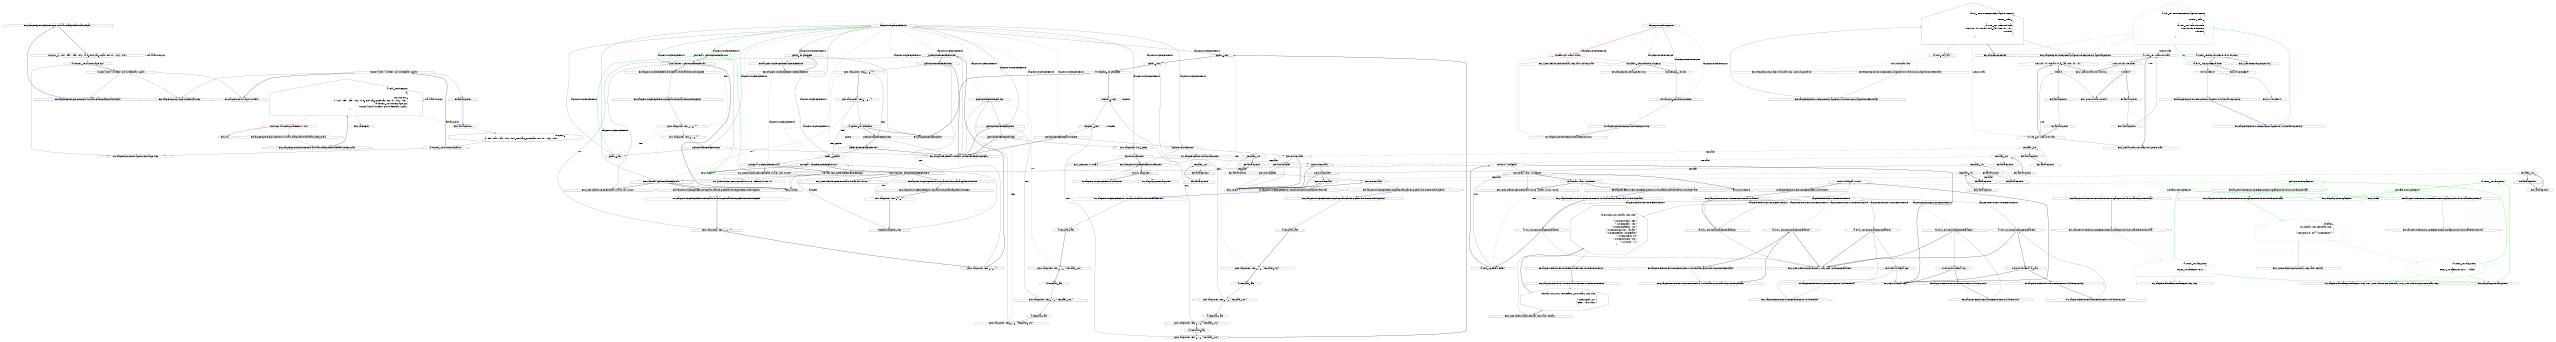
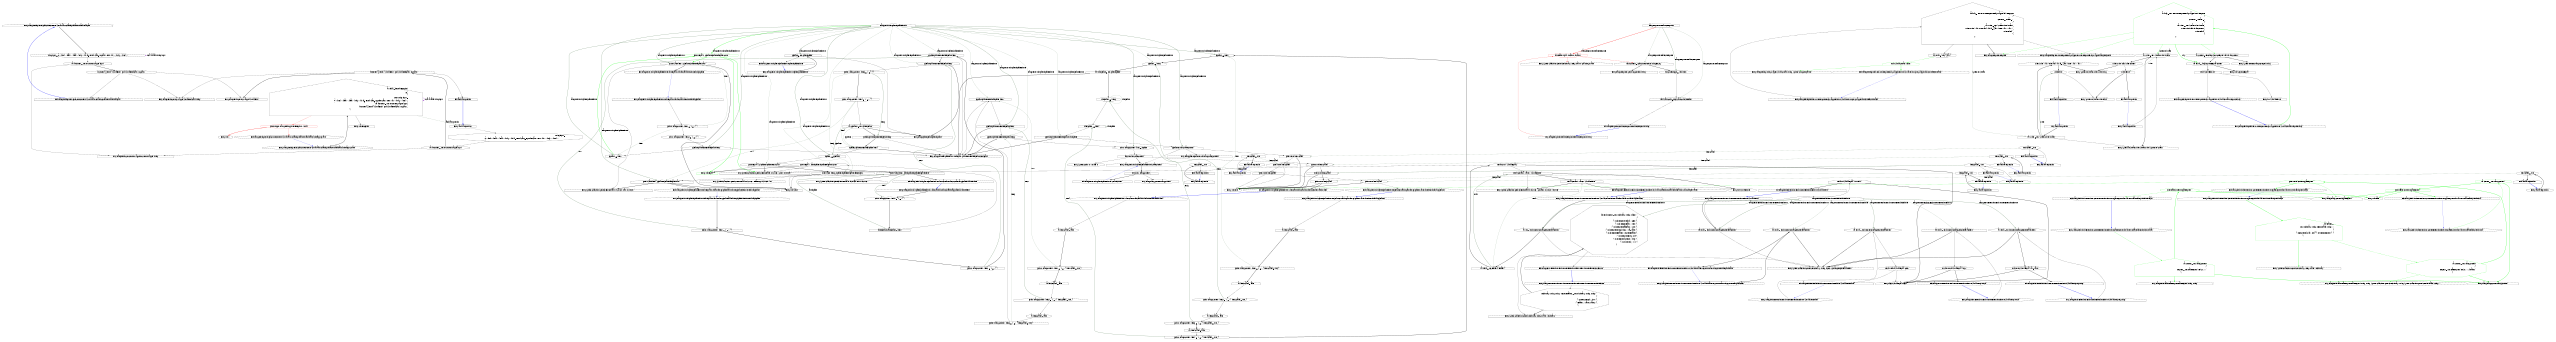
edge "Assert.Equal(2, pipeline.PipelineDelegates.Count())" -> "Assert.Same(item1, pipeline.PipelineDelegates.Last())": color black -> green
